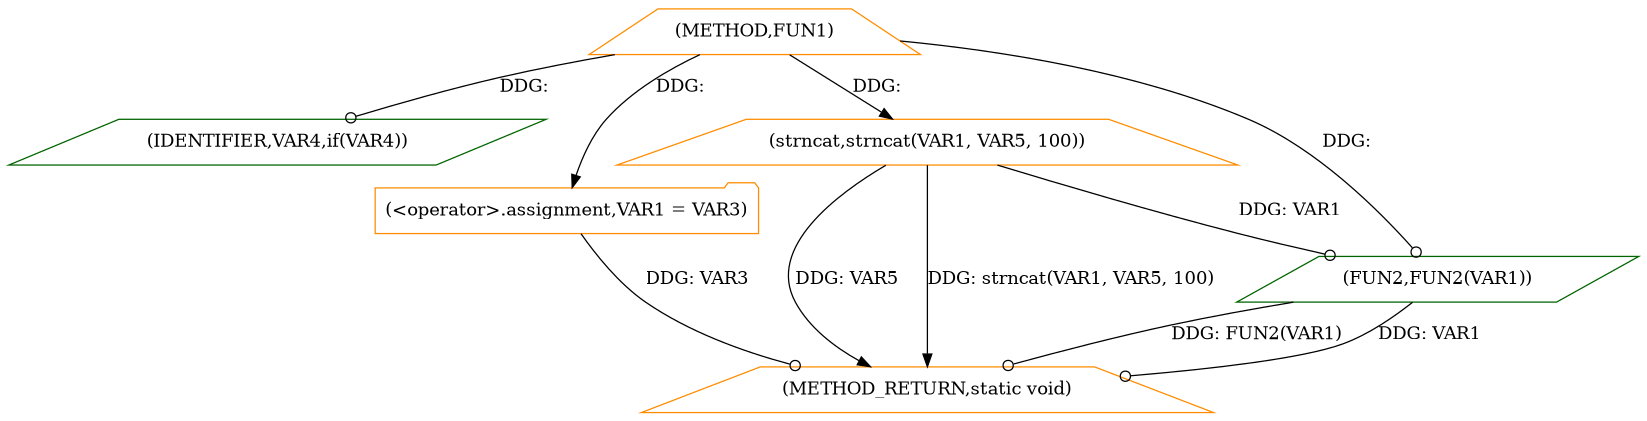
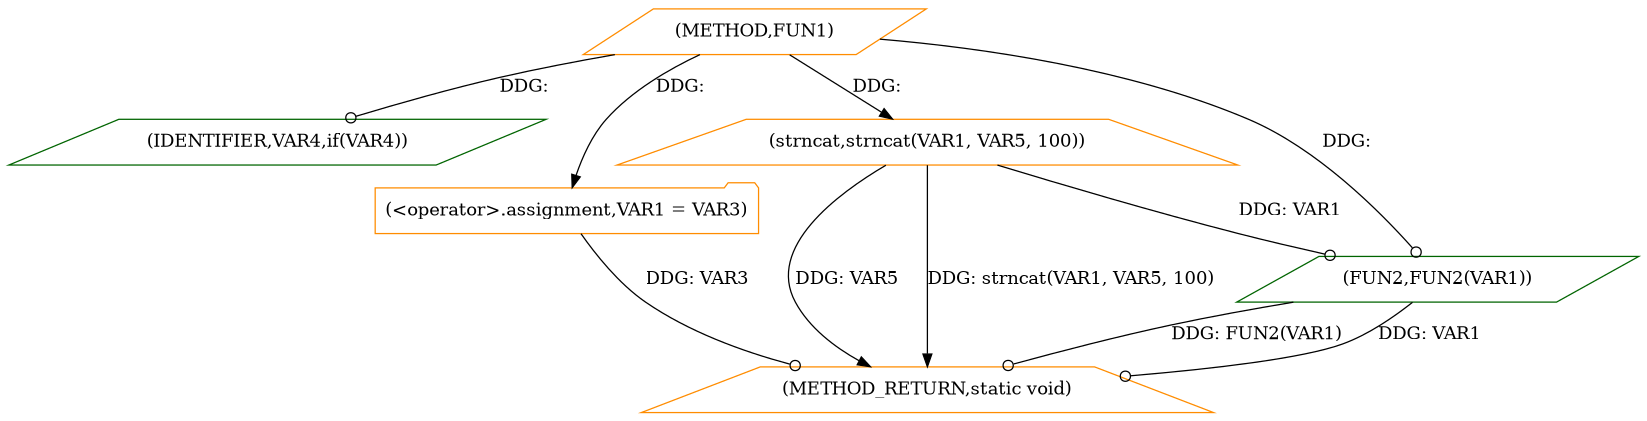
node "(METHOD,FUN1)": shape trapezium -> parallelogram
